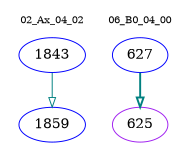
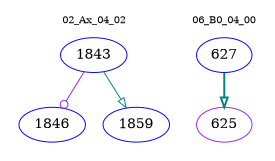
node "1846": added
